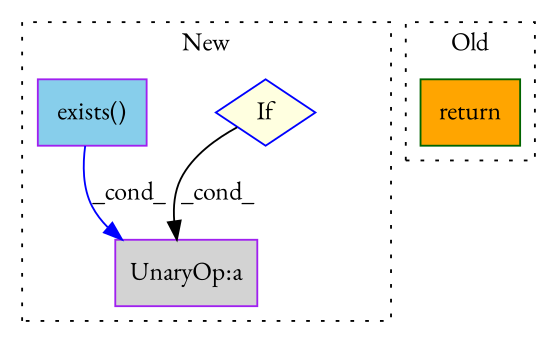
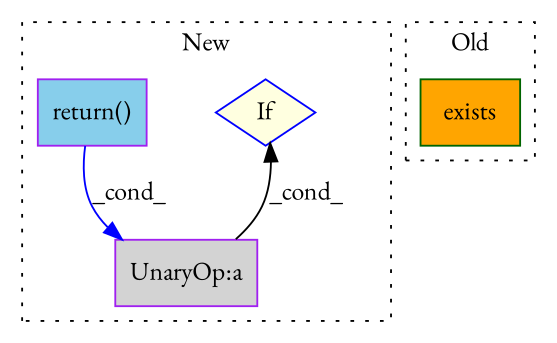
node "exists()": label "exists()" -> "return()"
node "return": label "return" -> "exists"
edge "If" -> "UnaryOp:a": reversed
